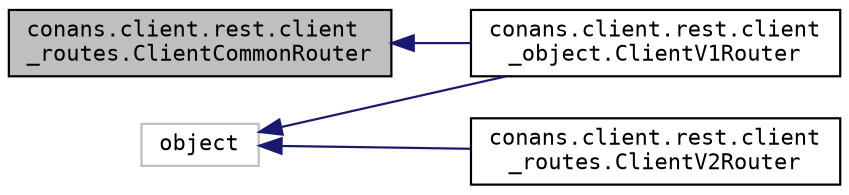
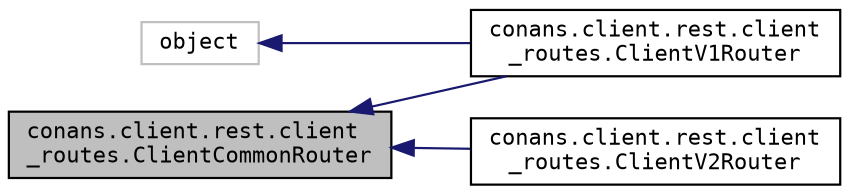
node "conans.client.rest.client _object.ClientV1Router": label "conans.client.rest.client _object.ClientV1Router" -> "conans.client.rest.client _routes.ClientV1Router"
edge "conans.client.rest.client _routes.ClientV2Router" -> "object": now "conans.client.rest.client _routes.ClientV2Router" -> "conans.client.rest.client _routes.ClientCommonRouter"
